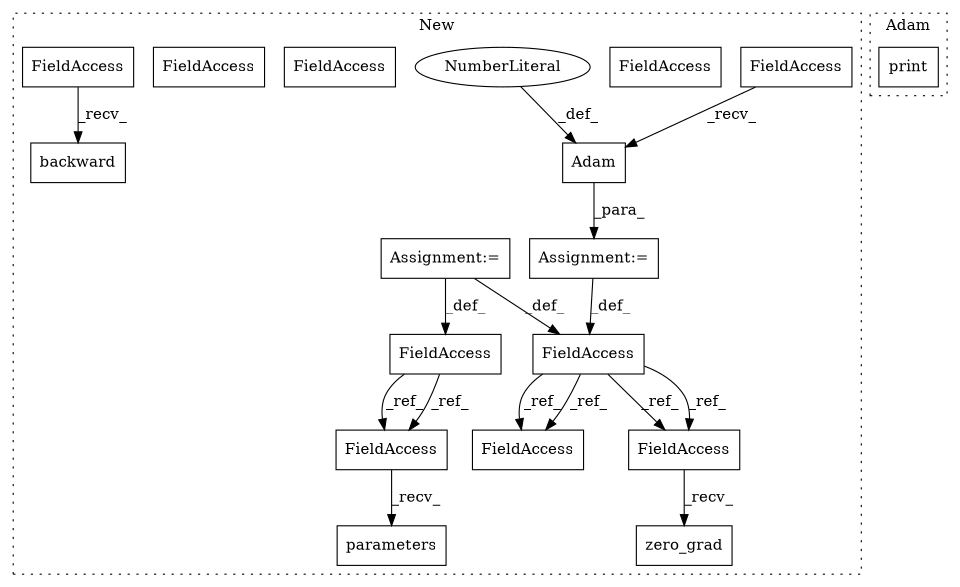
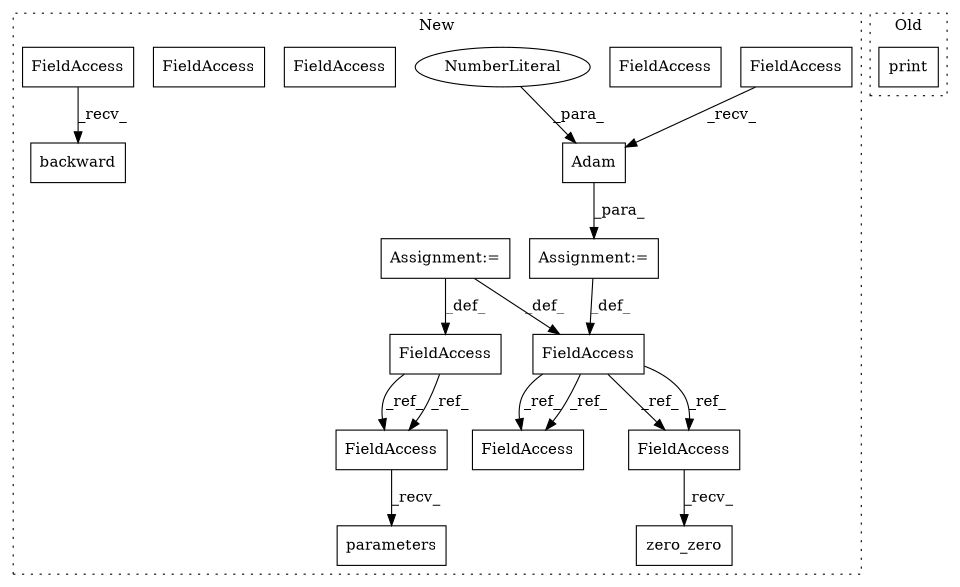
cluster "Adam": label "Adam" -> "Old"
edge "NumberLiteral" -> "Adam": label "_def_" -> "_para_"
node "zero_grad": label "zero_grad" -> "zero_zero"
